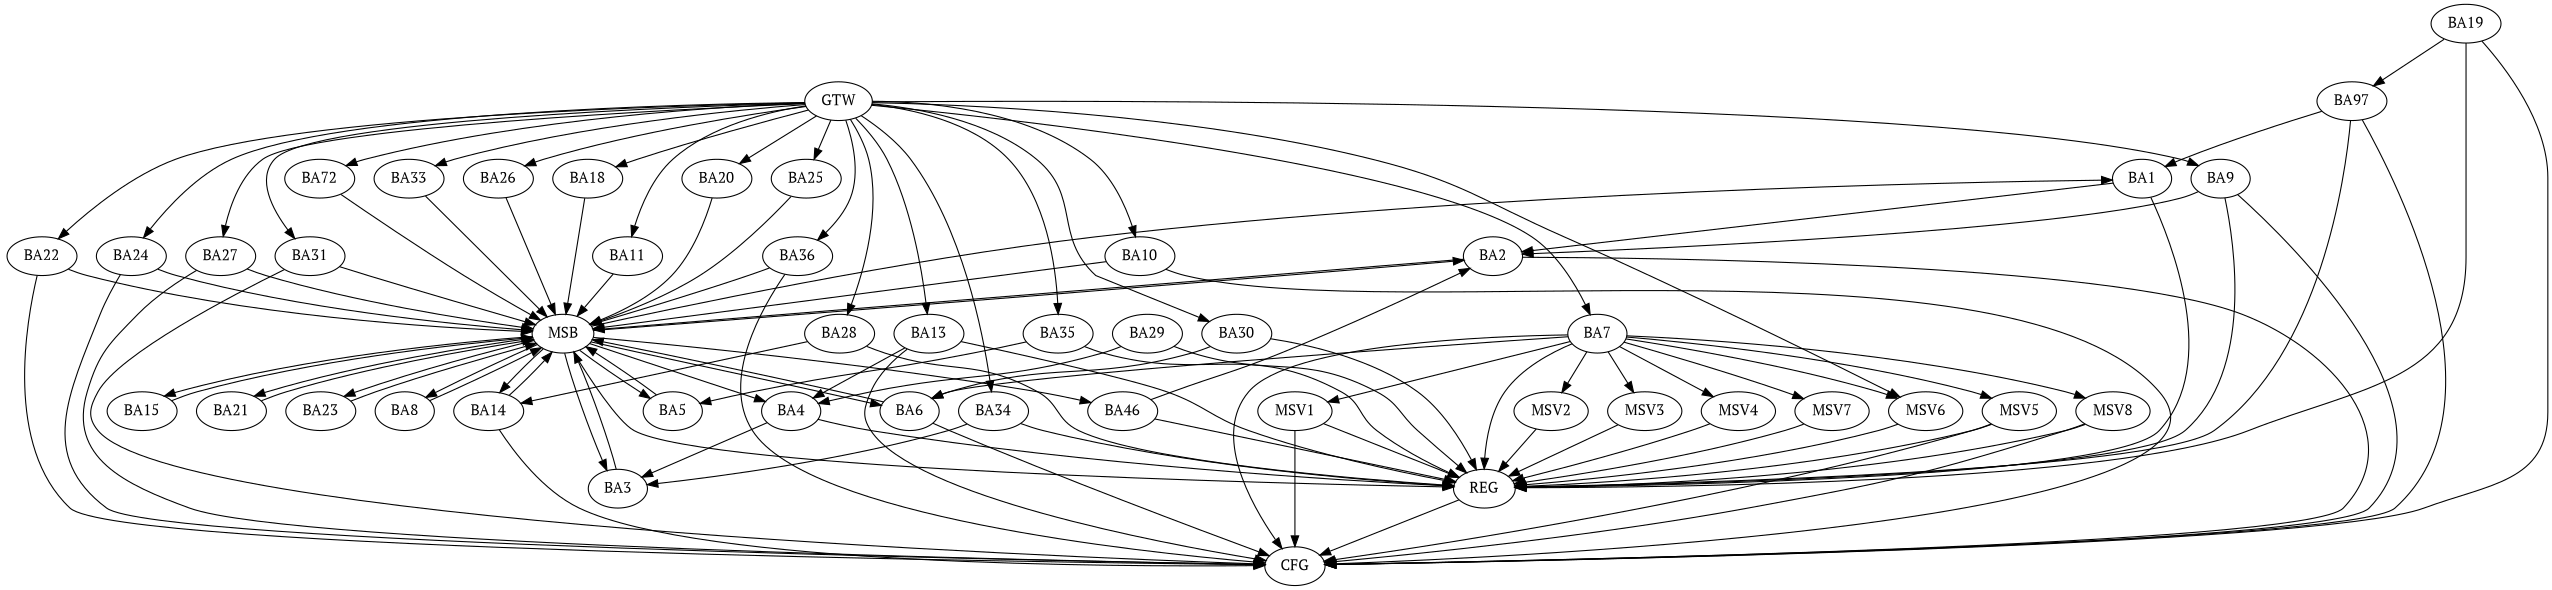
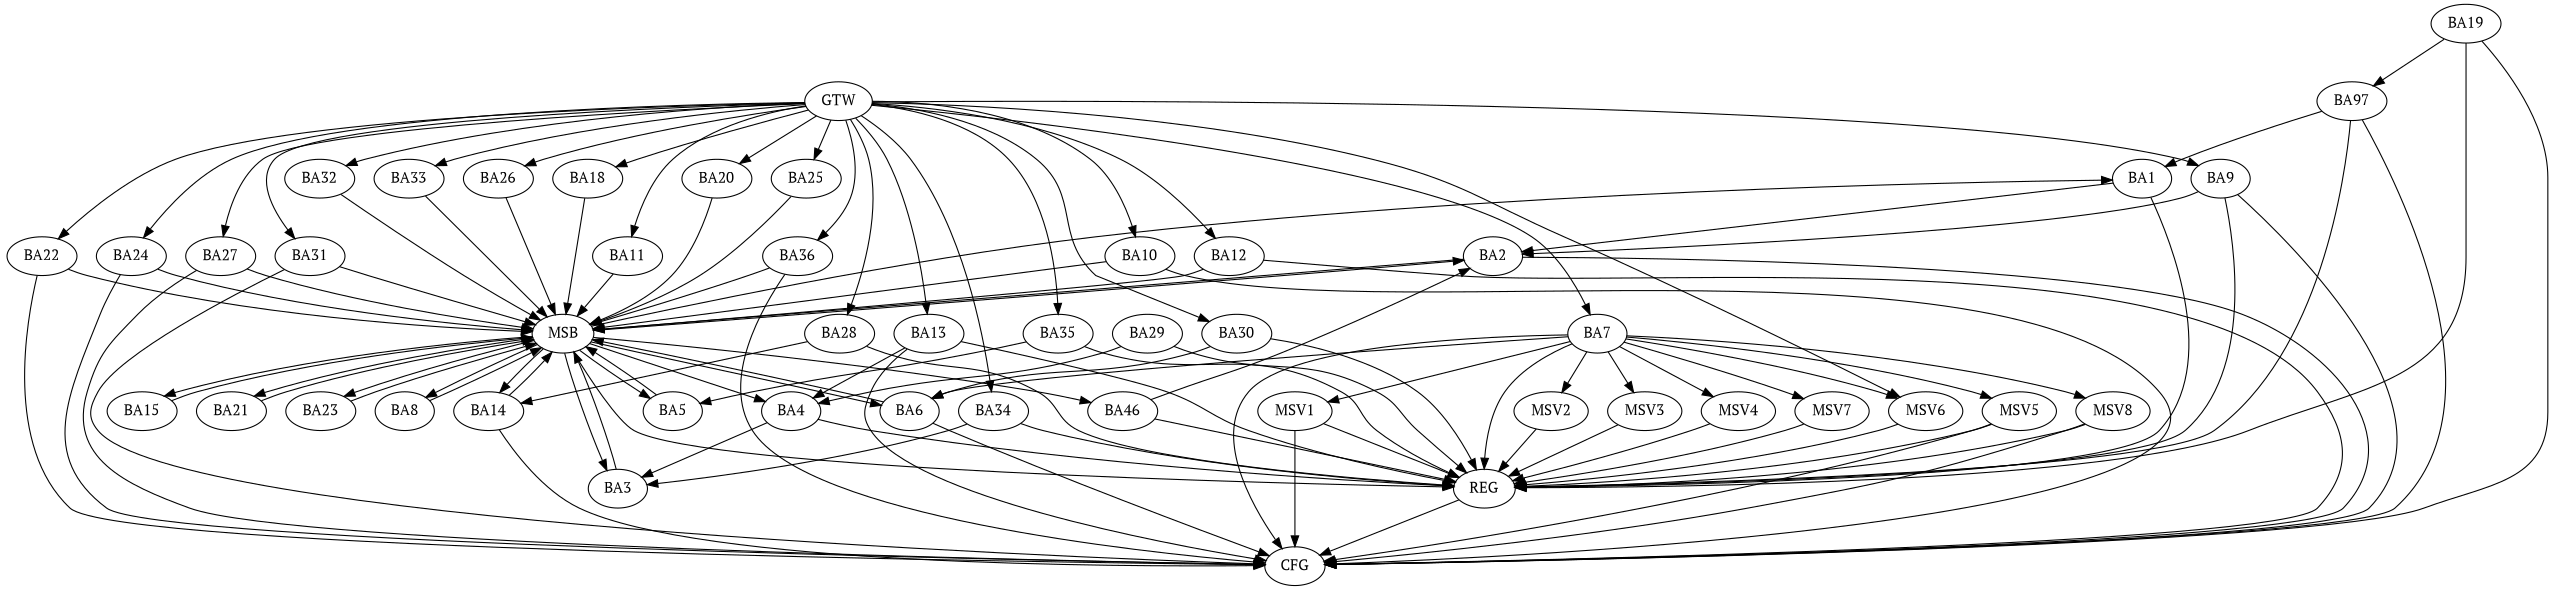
node "BA72": label "BA72" -> "BA32"
node "BA12": added
